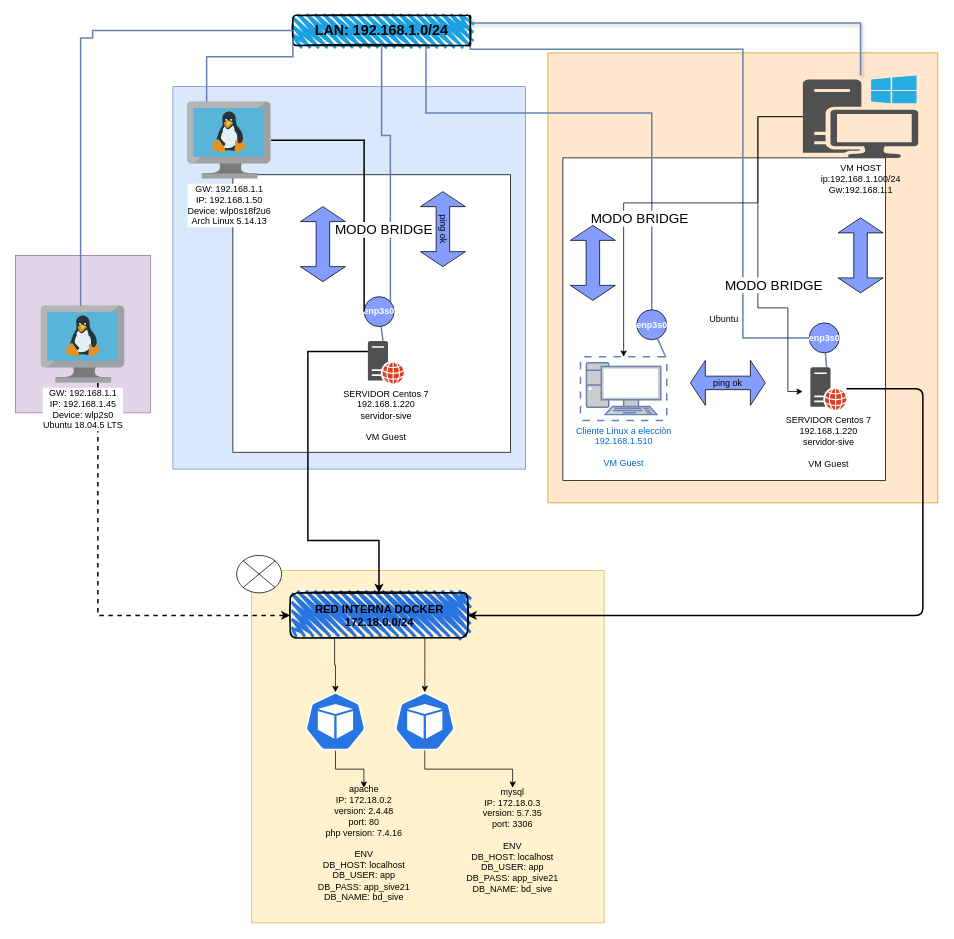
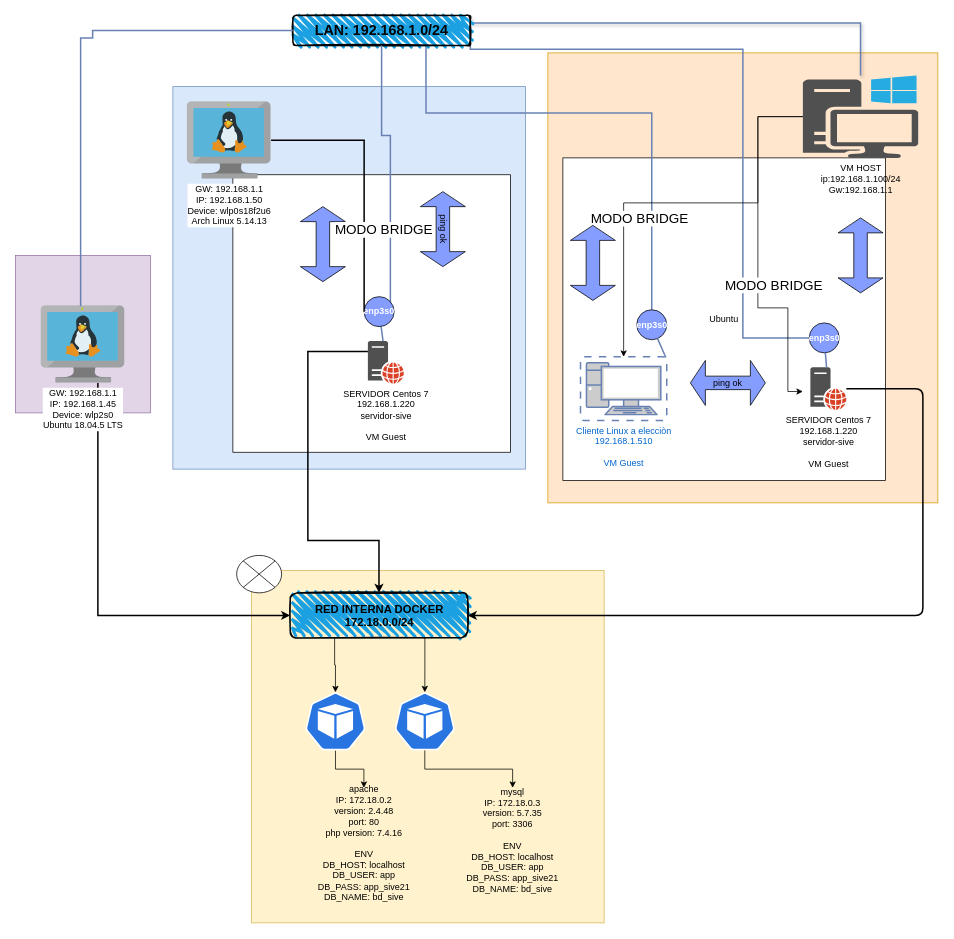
edge "LAN: 192.168.1.0/24" -- "GW: 192.168.1.1 IP: 192.168.1.50 Device: wlp0s18f2u6 Arch Linux 5.14.13": removed
edge "GW: 192.168.1.1 IP: 192.168.1.45 Device: wlp2s0 Ubuntu 18.04.5 LTS" -> "RED INTERNA DOCKER 172.18.0.0/24": style dashed -> solid
node "RED INTERNA DOCKER 172.18.0.0/24": fillcolor #2875e2 -> #1ba1e2
